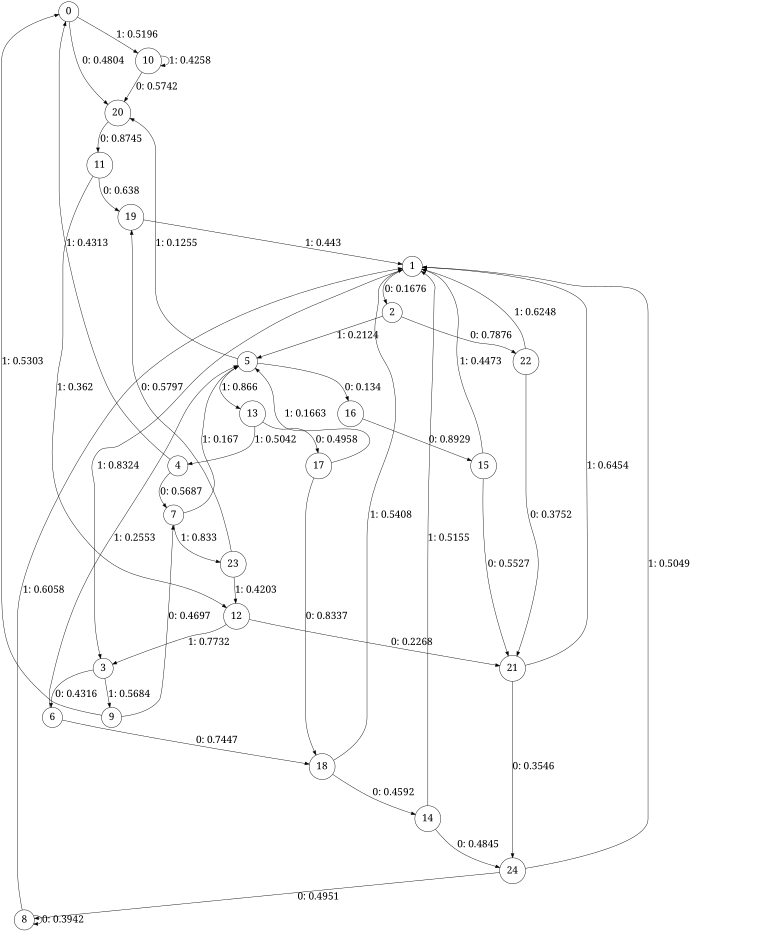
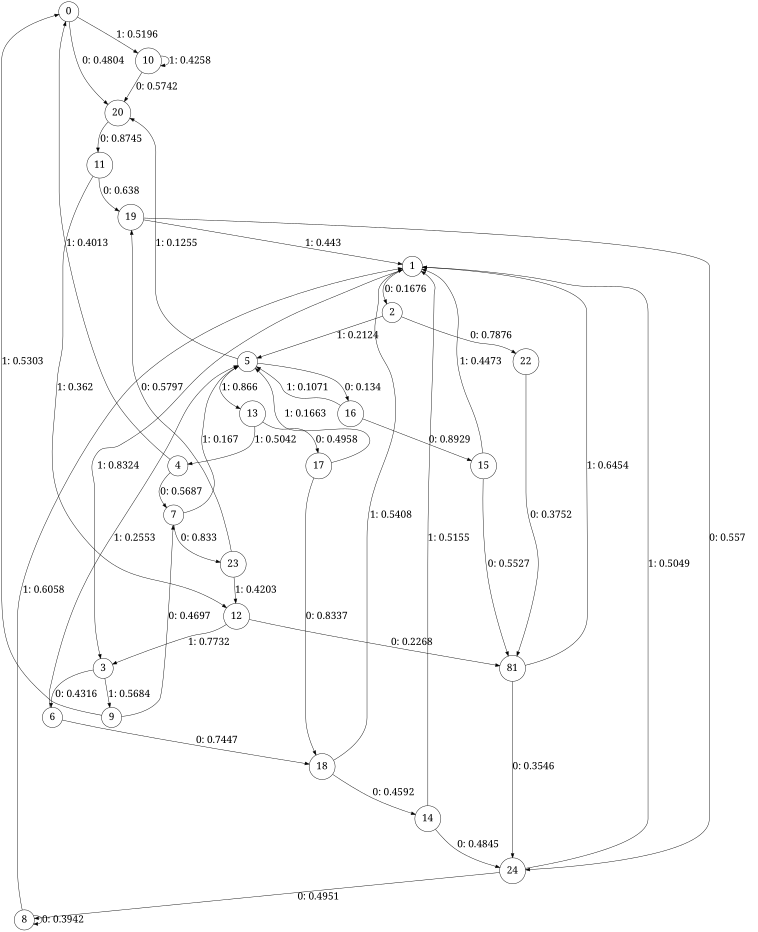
edge "4" -> "0": label "1: 0.4313   " -> "1: 0.4013   "
edge "22" -> "1": removed, label "1: 0.6248"
edge "19" -> "24": added, label "0: 0.557"
edge "16" -> "5": added, label "1: 0.1071"
edge "7" -> "23": label "1: 0.833    " -> "0: 0.833    "
node "21": label "21" -> "81"
